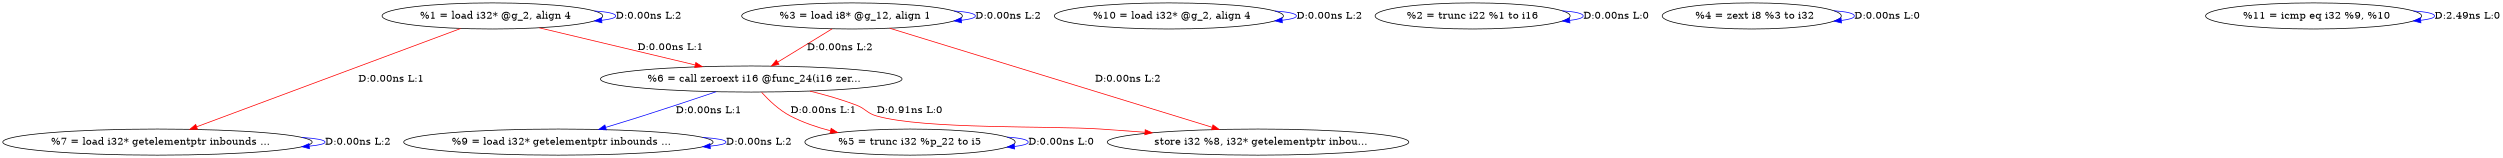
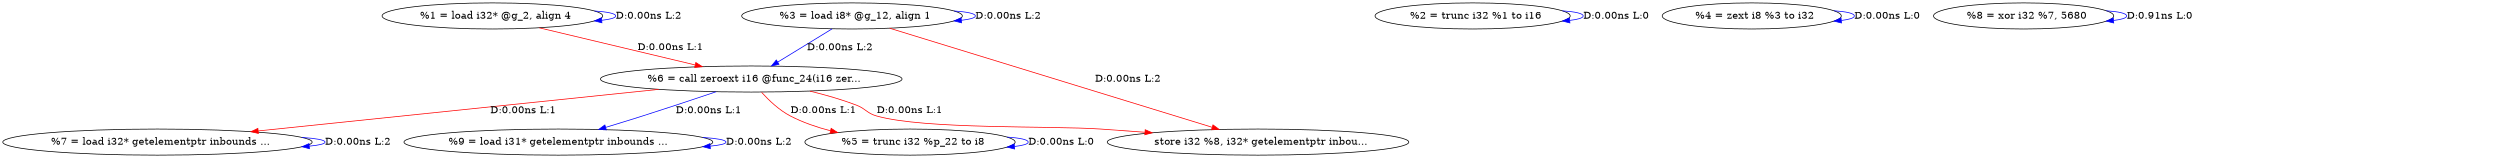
node "%10 = load i32* @g_2, align 4": removed
node "%2 = trunc i22 %1 to i16": label "%2 = trunc i22 %1 to i16" -> "%2 = trunc i32 %1 to i16"
node "%8 = xor i32 %7, 5680": added
node "%11 = icmp eq i32 %9, %10": removed
edge "%3 = load i8* @g_12, align 1" -> "%6 = call zeroext i16 @func_24(i16 zer...": color red -> blue
edge "%1 = load i32* @g_2, align 4" -> "%7 = load i32* getelementptr inbounds ...": now "%6 = call zeroext i16 @func_24(i16 zer..." -> "%7 = load i32* getelementptr inbounds ..."
edge "%6 = call zeroext i16 @func_24(i16 zer..." -> "store i32 %8, i32* getelementptr inbou...": label "D:0.91ns L:0" -> "D:0.00ns L:1"
node "%9 = load i32* getelementptr inbounds ...": label "%9 = load i32* getelementptr inbounds ..." -> "%9 = load i31* getelementptr inbounds ..."
node "%5 = trunc i32 %p_22 to i5": label "%5 = trunc i32 %p_22 to i5" -> "%5 = trunc i32 %p_22 to i8"
